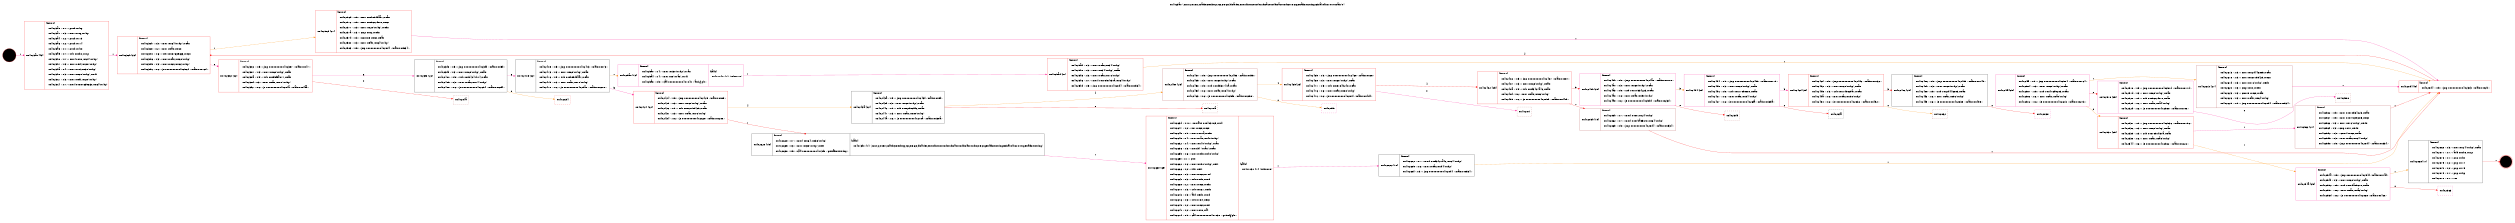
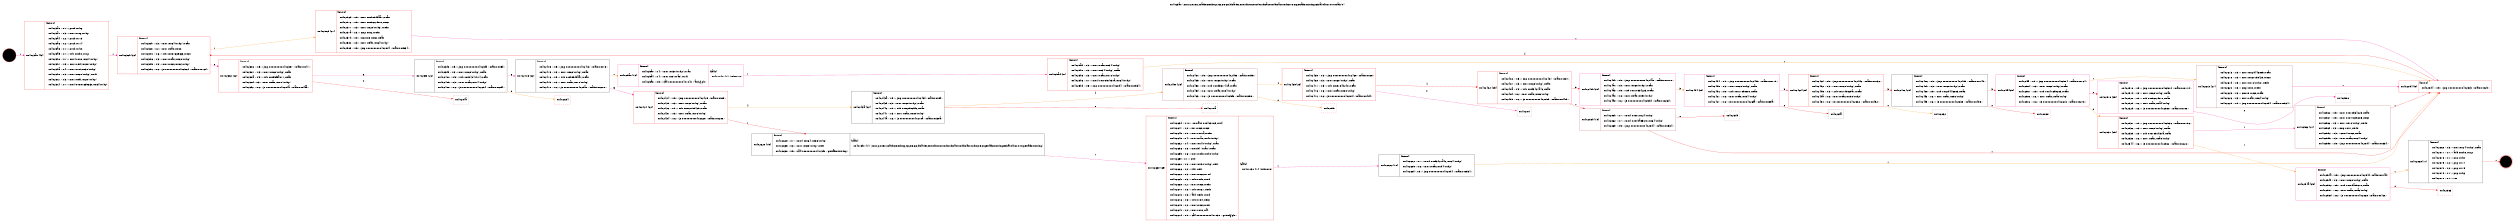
edge "0x4024e6 [25]" -> "0x4024ff [25]": added, label "3"
edge "0x40249b [25]" -> "0x4025dd": now "0x40285b [19]" -> "0x4025dd"
